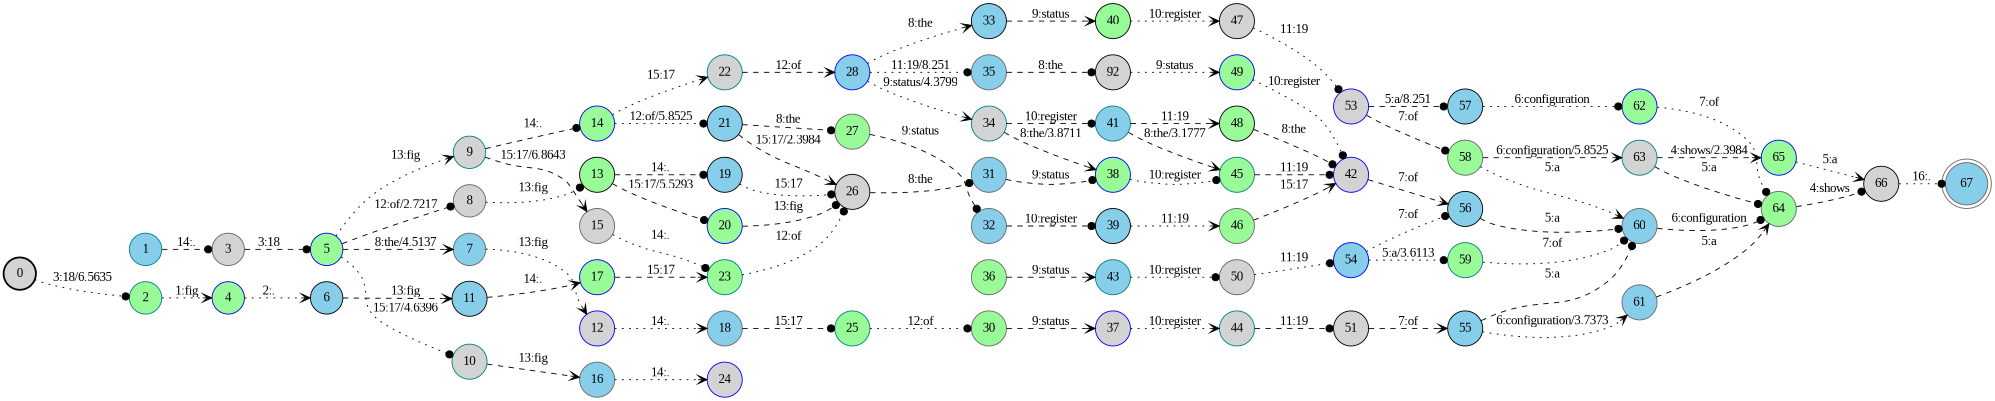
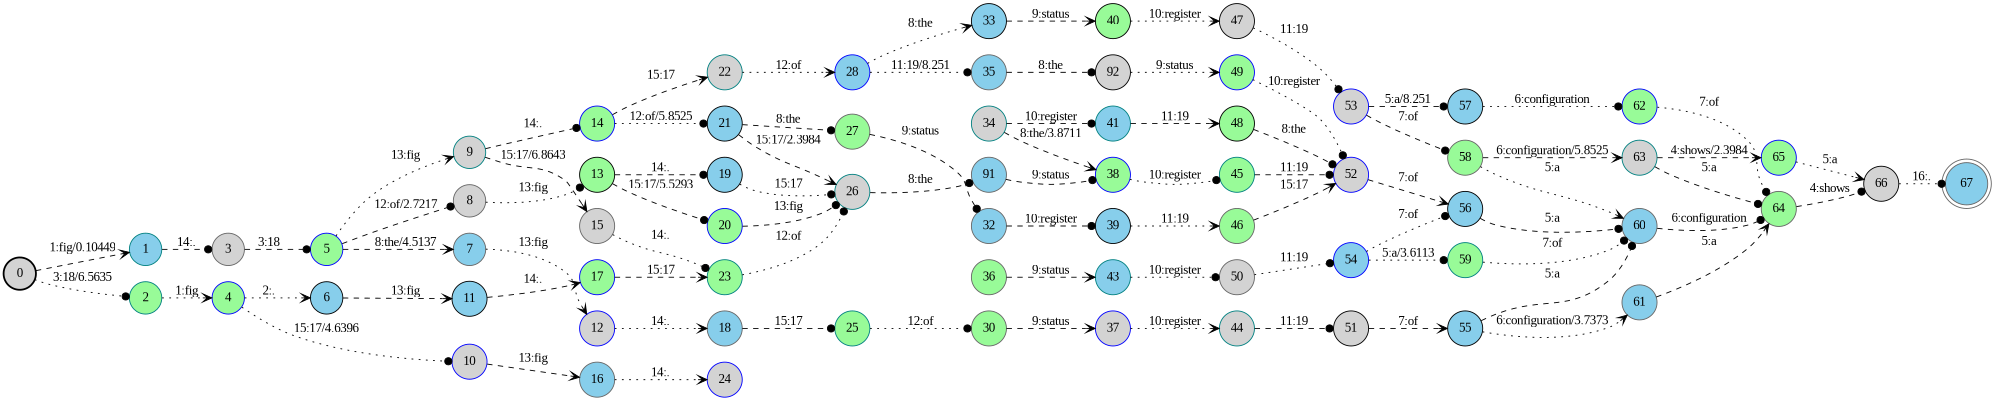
edge "22" -> "28": style dashed -> dotted
edge "14" -> "22": style dotted -> dashed
edge "28" -> "34": removed, label "9:status/4.3799"
edge "41" -> "45": removed, label "8:the/3.1777"
node "31": label "31" -> "91"
node "42": label "42" -> "52"
node "26": color black -> teal
edge "0" -> "1": added, label "1:fig/0.10449"
edge "5" -> "10": now "4" -> "10"
node "10": color teal -> blue
